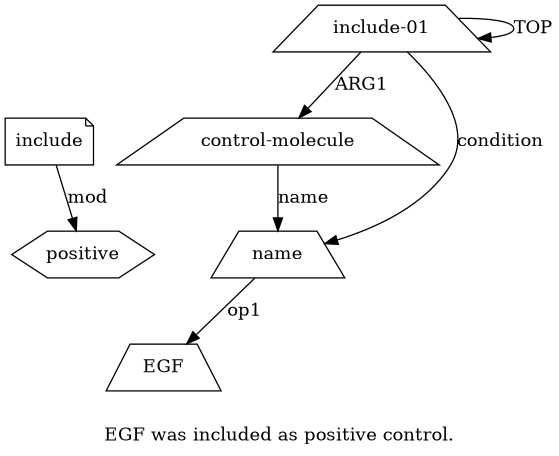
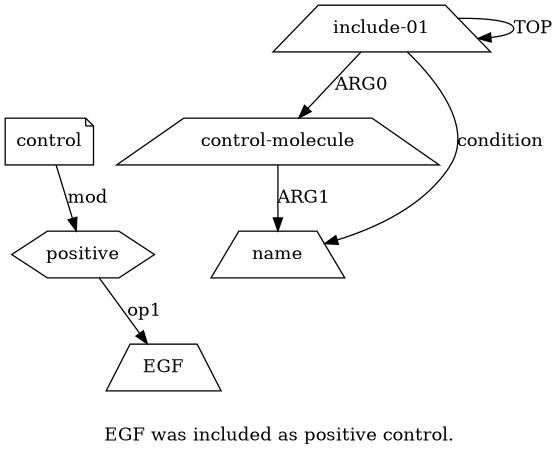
edge "include-01" -> "control-molecule": label "ARG1" -> "ARG0"
node "include": label "include" -> "control"
edge "control-molecule" -> "name": label "name" -> "ARG1"
edge "name" -> "EGF": now "positive" -> "EGF"
